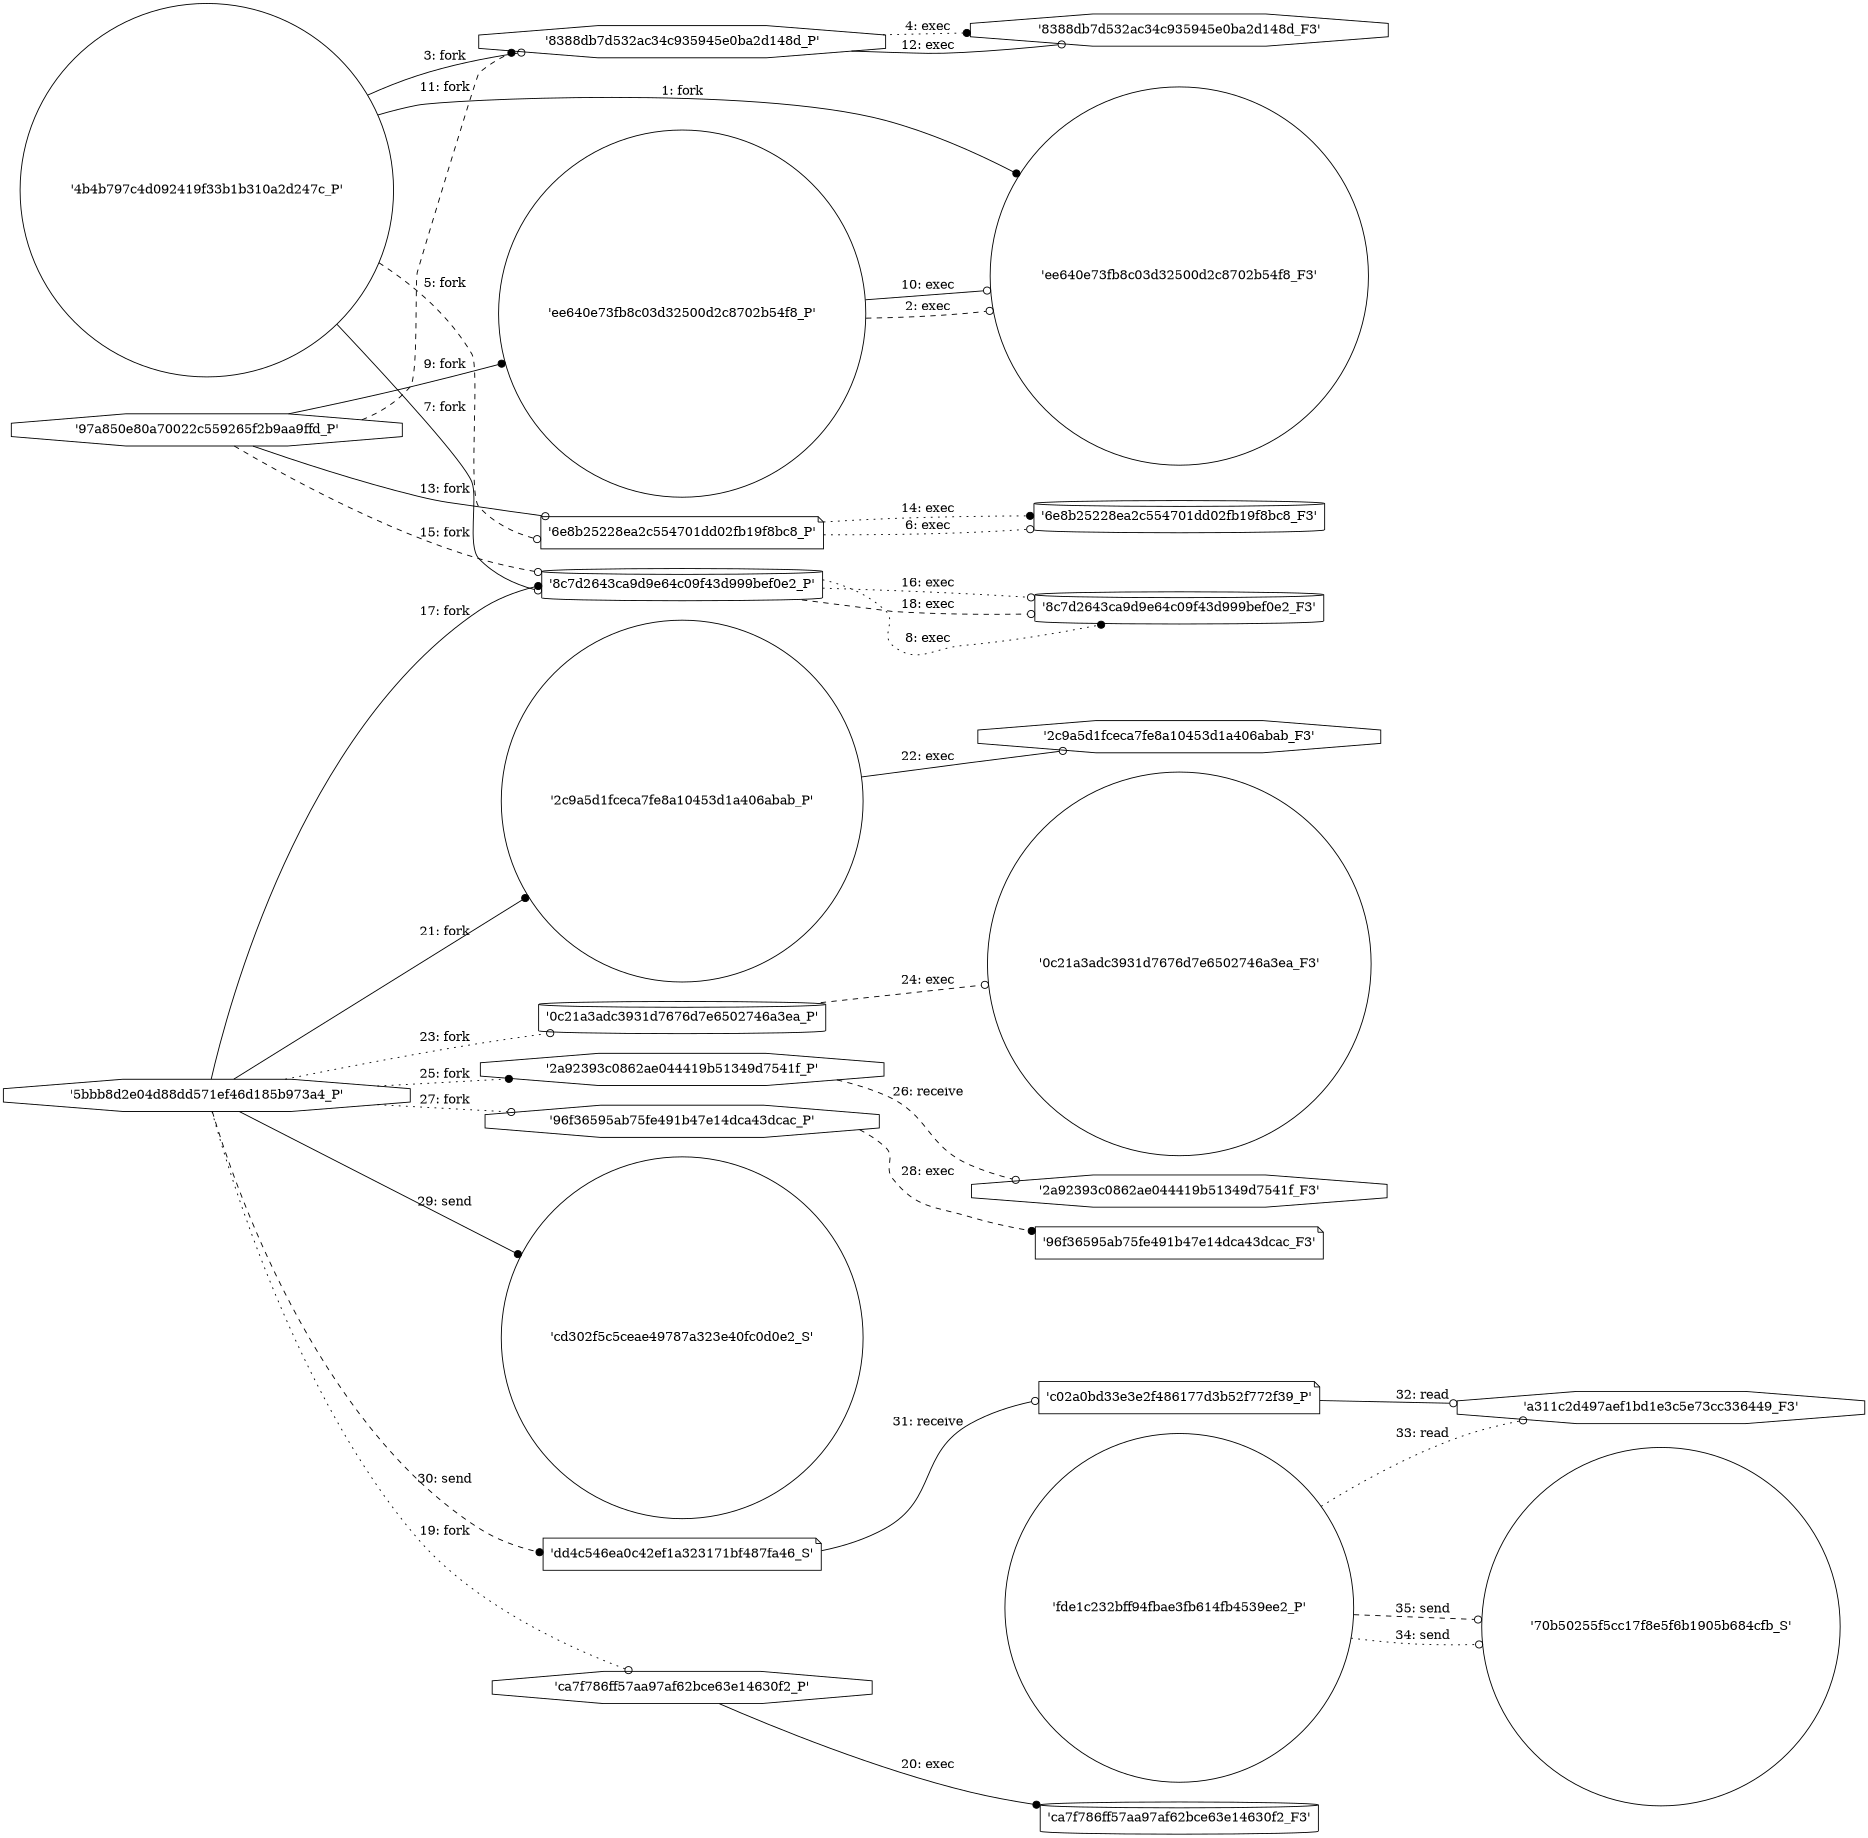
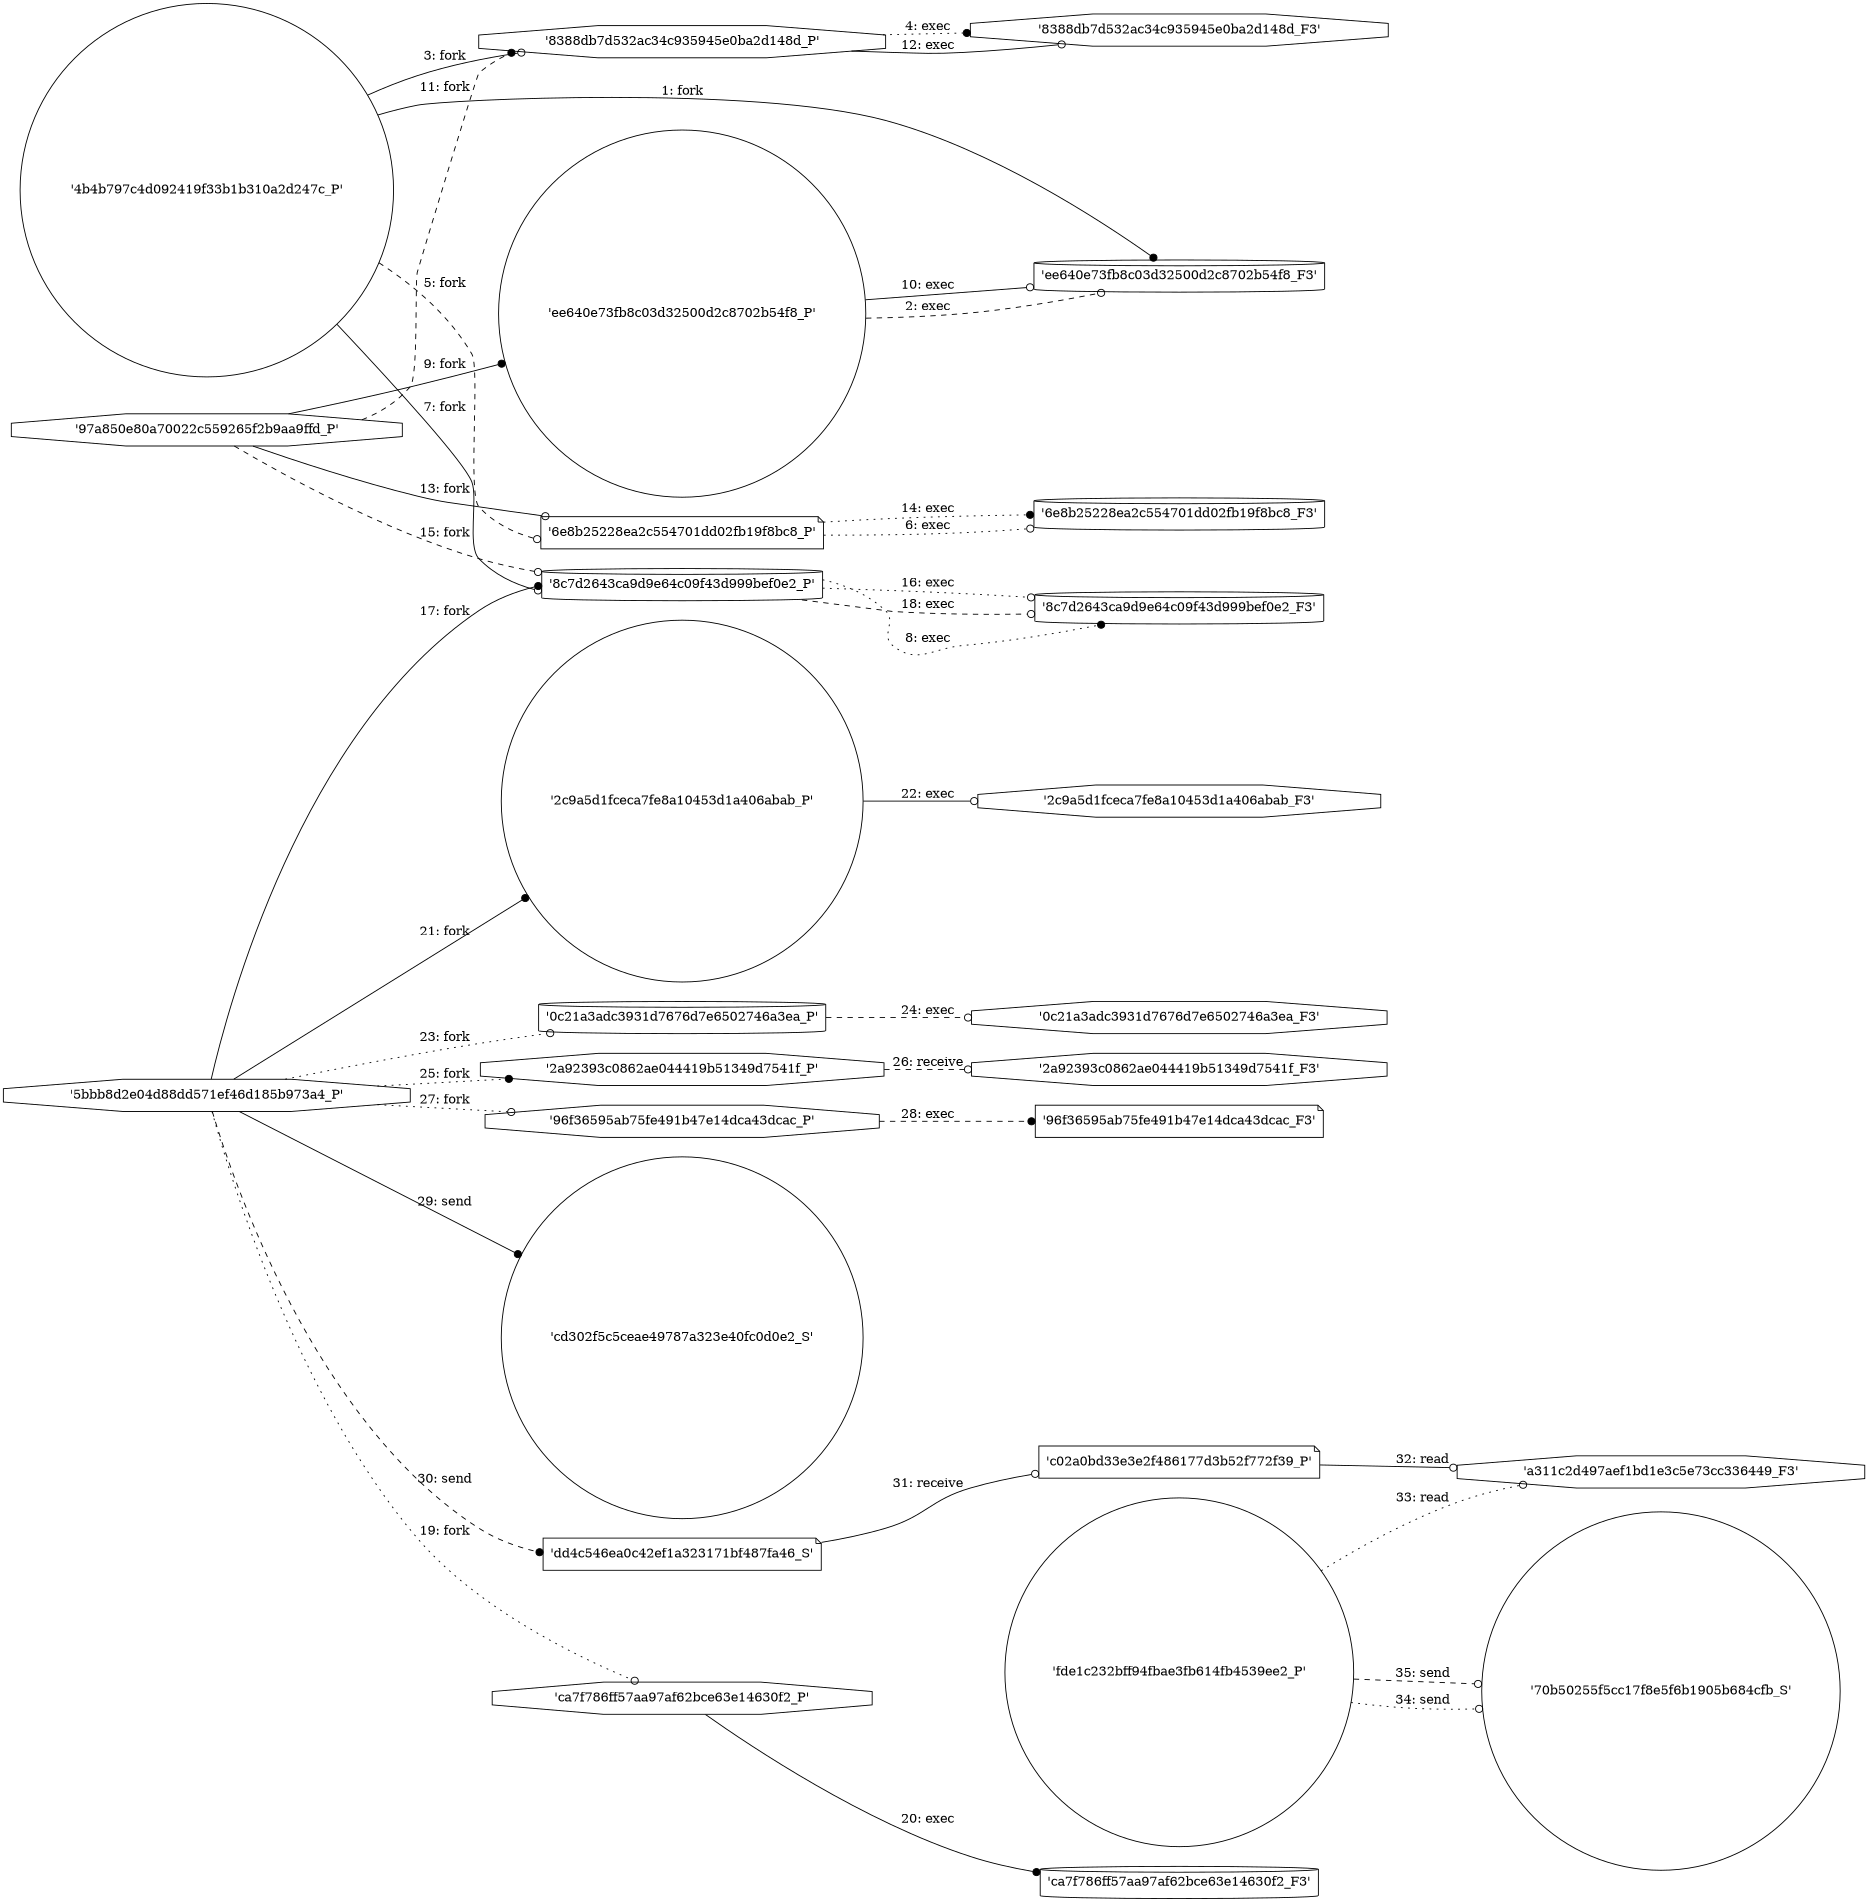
node "'ee640e73fb8c03d32500d2c8702b54f8_F3'": shape circle -> cylinder
node "'0c21a3adc3931d7676d7e6502746a3ea_F3'": shape circle -> octagon
